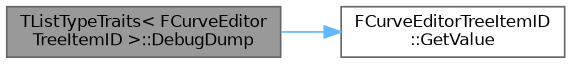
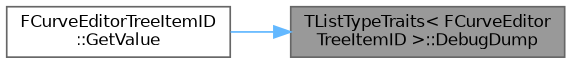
edge "TListTypeTraits< FCurveEditor TreeItemID >::DebugDump" -> "FCurveEditorTreeItemID ::GetValue": reversed
